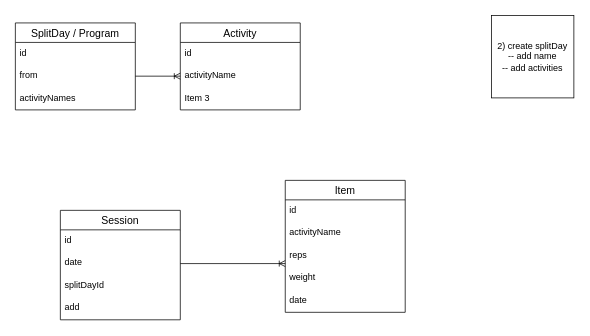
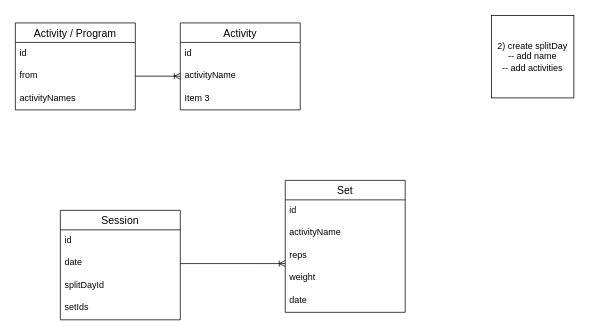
node "SplitDay / Program": label "SplitDay / Program" -> "Activity / Program"
node "Item": label "Item" -> "Set"
node "add": label "add" -> "setIds"
